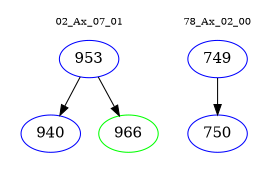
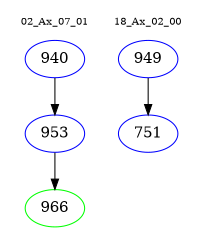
cluster "78_Ax_02_00": label "78_Ax_02_00" -> "18_Ax_02_00"
node "749": label "749" -> "949"
edge "953" -> "940": reversed
node "750": label "750" -> "751"
